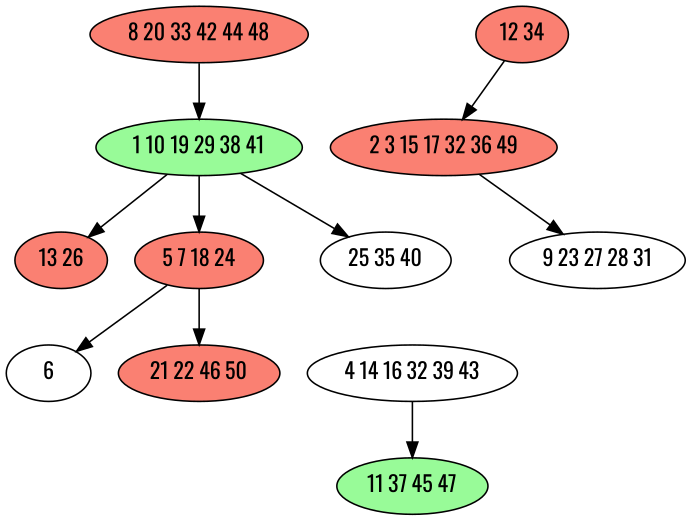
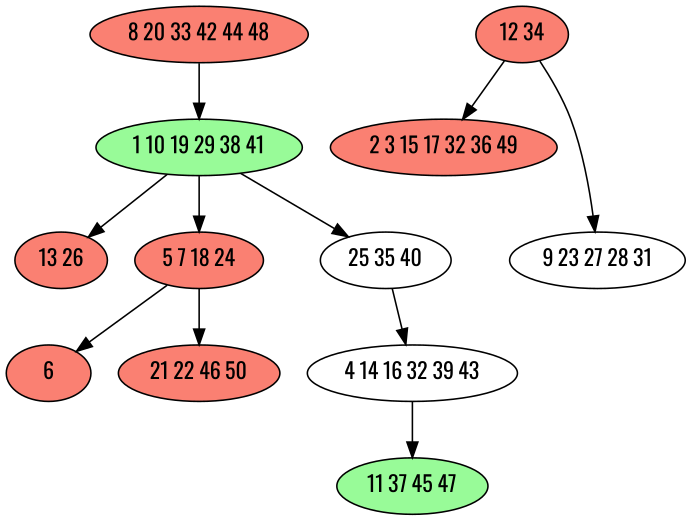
edge "2 3 15 17 32 36 49" -> "9 23 27 28 31": now "12 34" -> "9 23 27 28 31"
edge "25 35 40" -> "4 14 16 32 39 43": added
node "6": fillcolor white -> salmon
